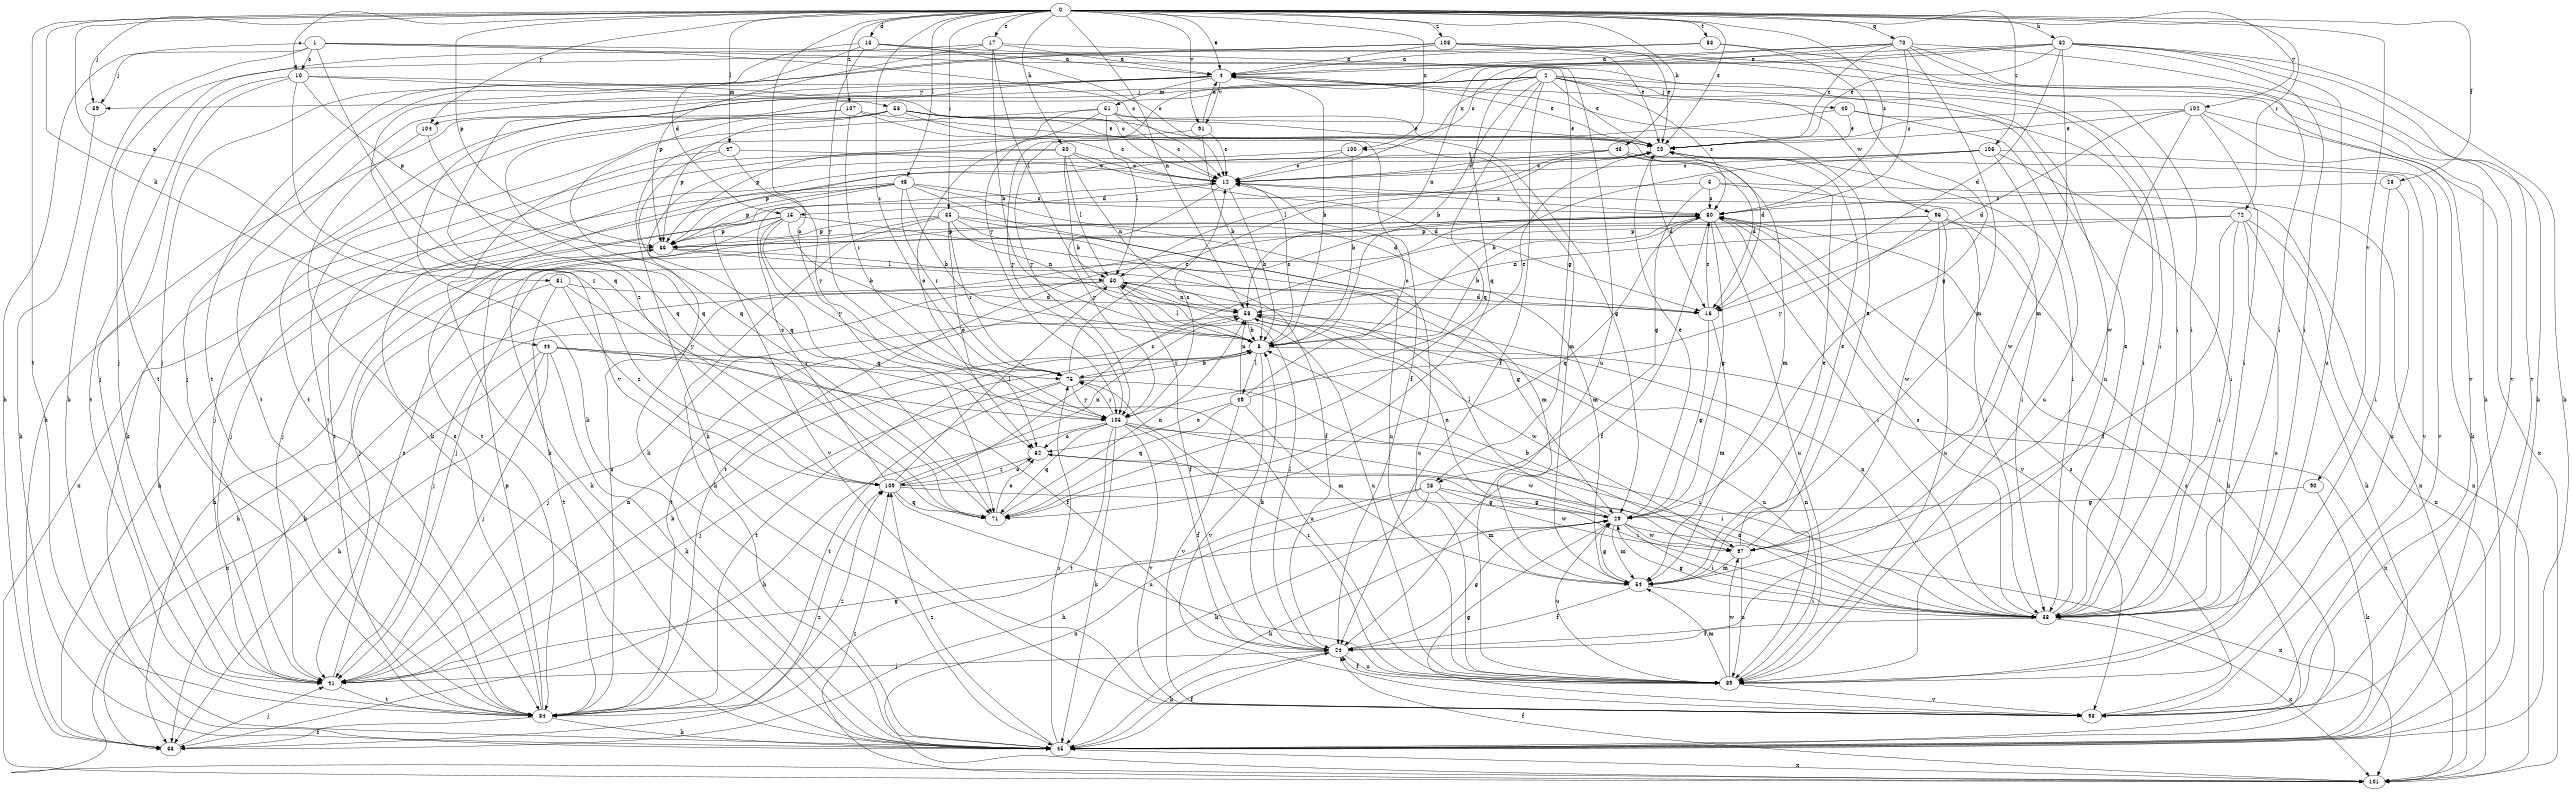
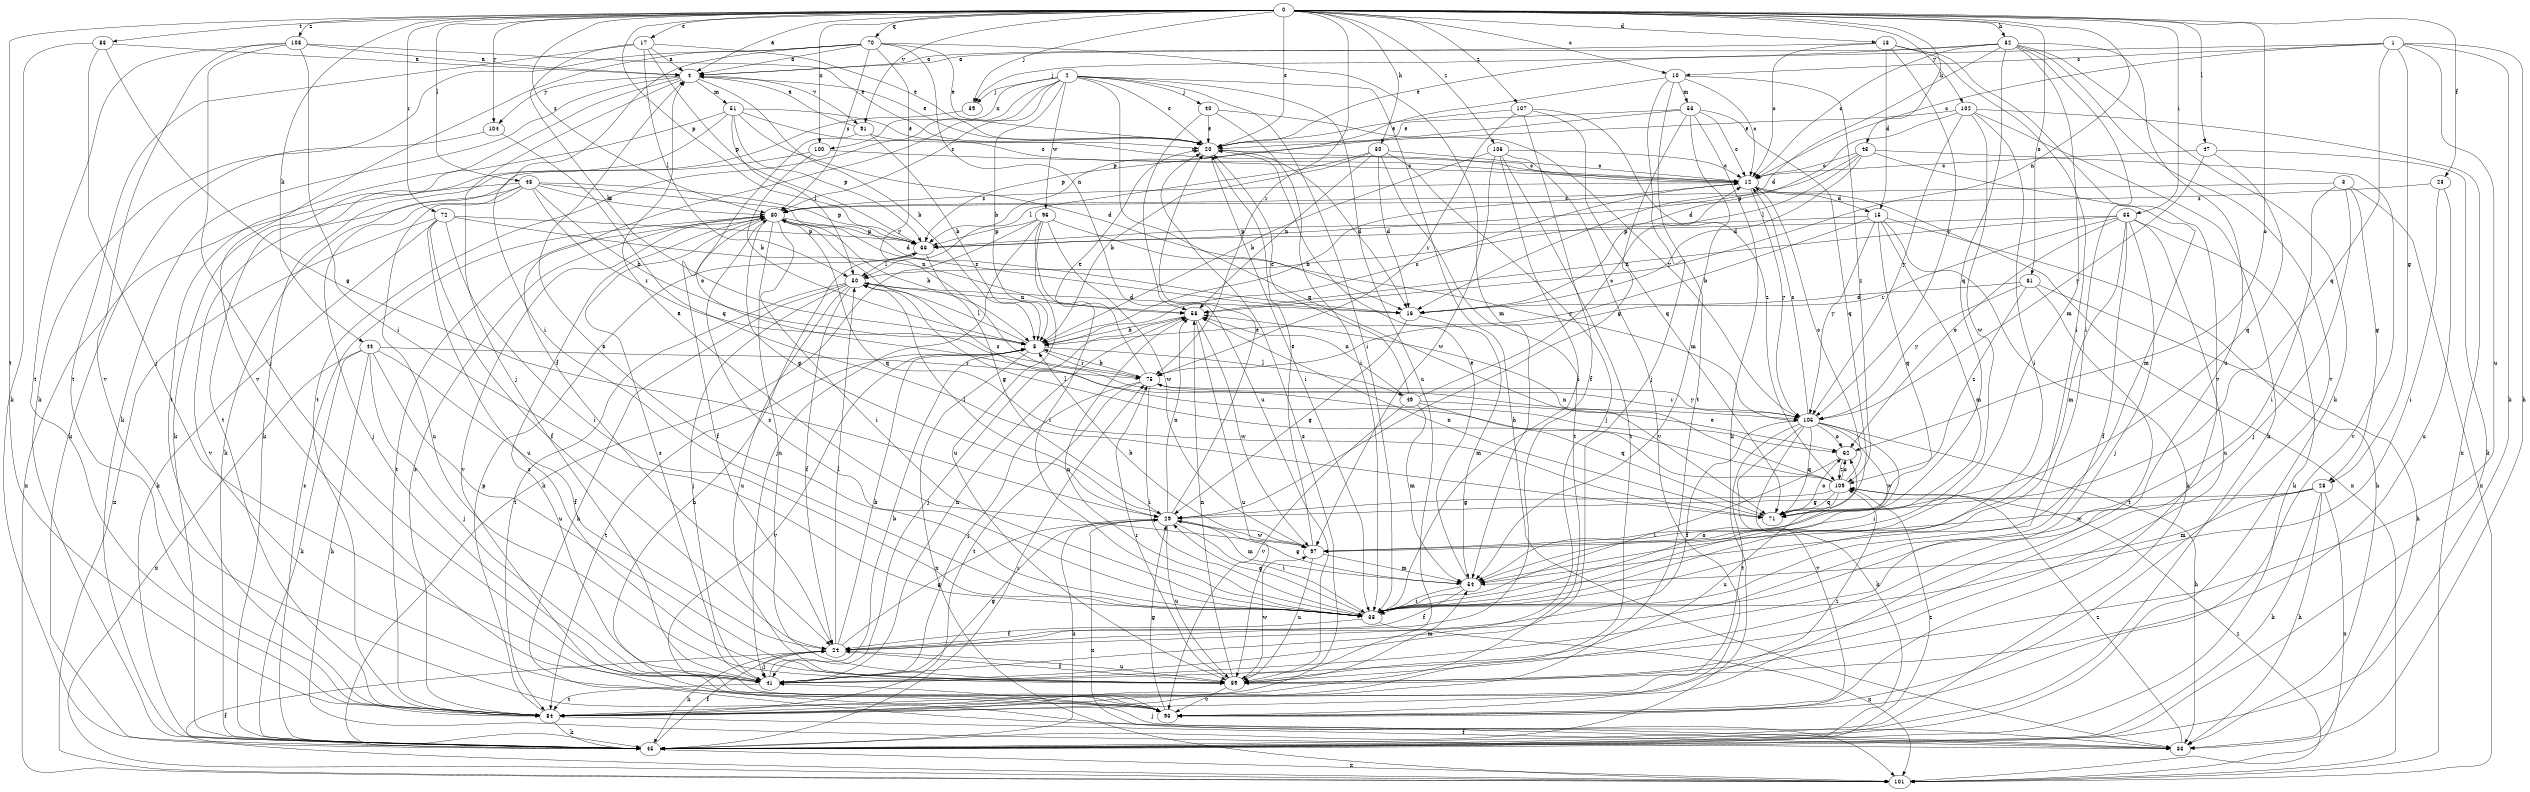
node "90": removed
